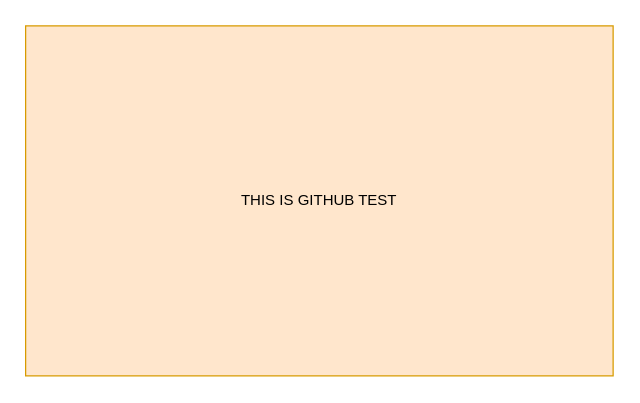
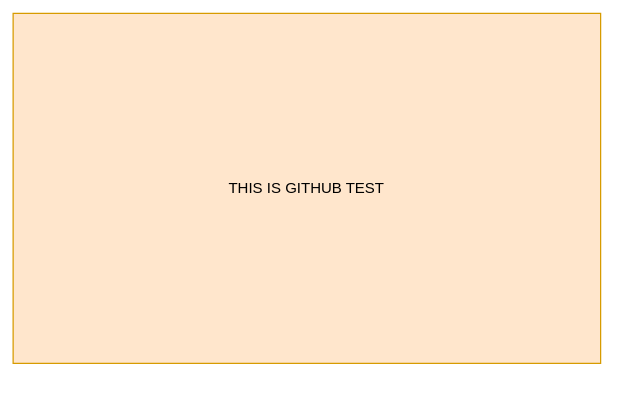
node "THIS IS GITHUB TEST": moved (319, 201) -> (307, 188)
